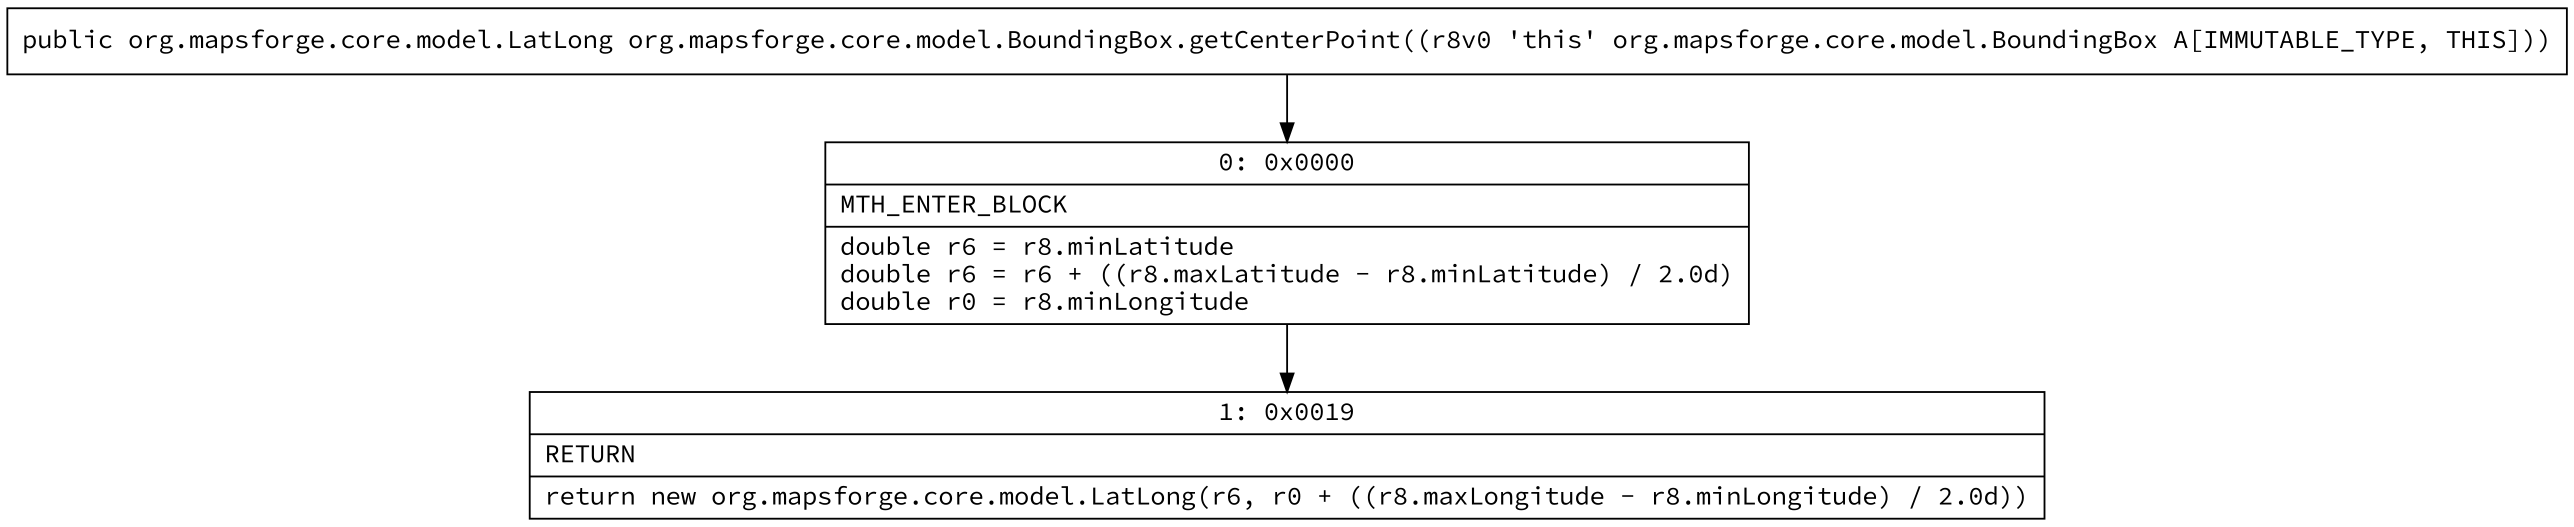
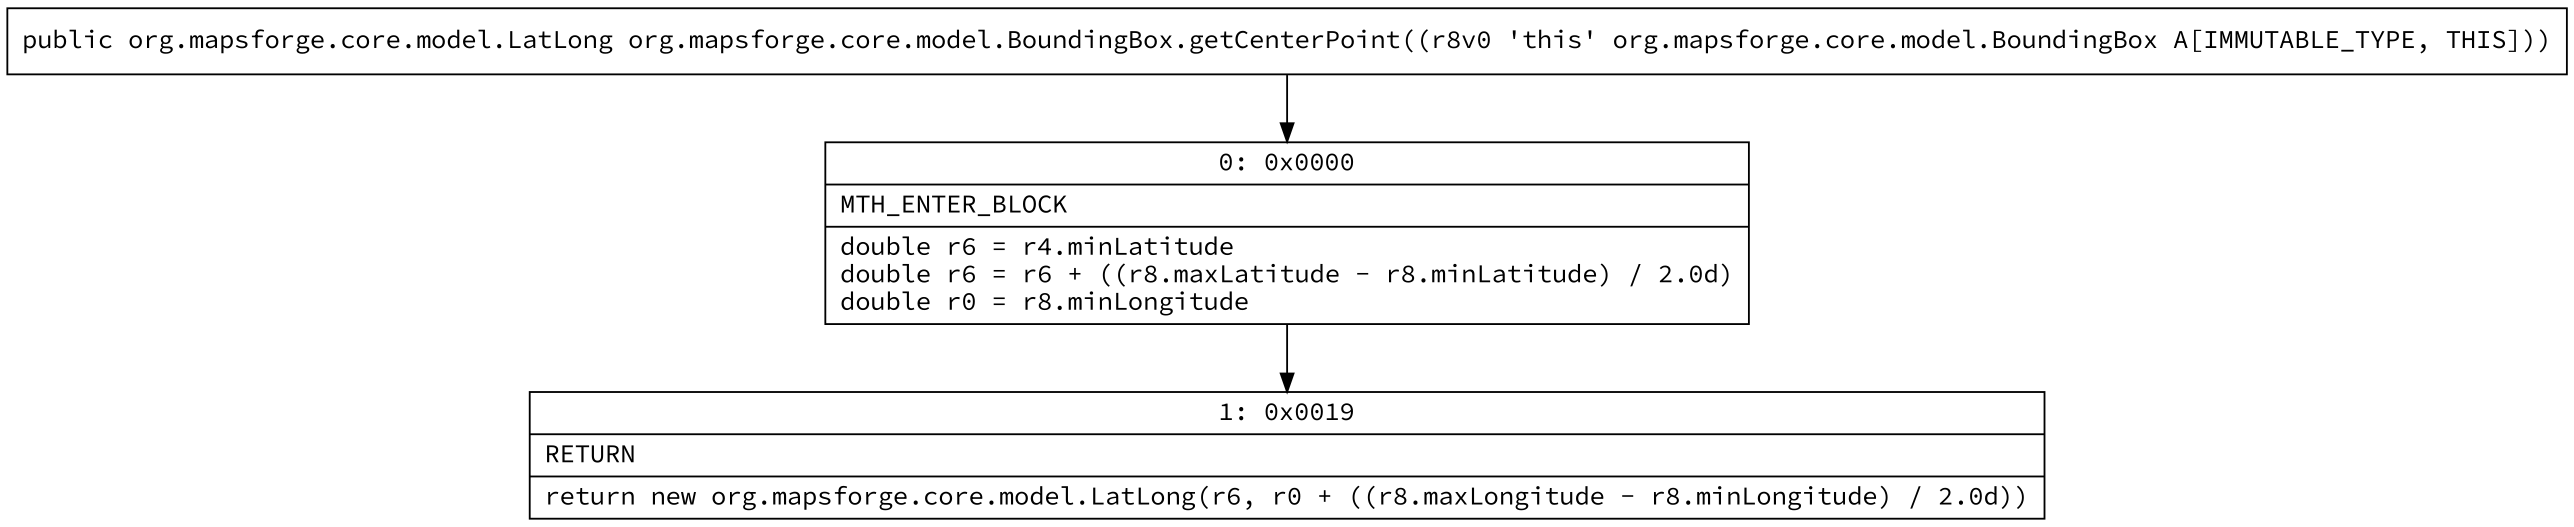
node "0: 0x0000": text "double r6 = r8.minLatitude" -> "double r6 = r4.minLatitude"
